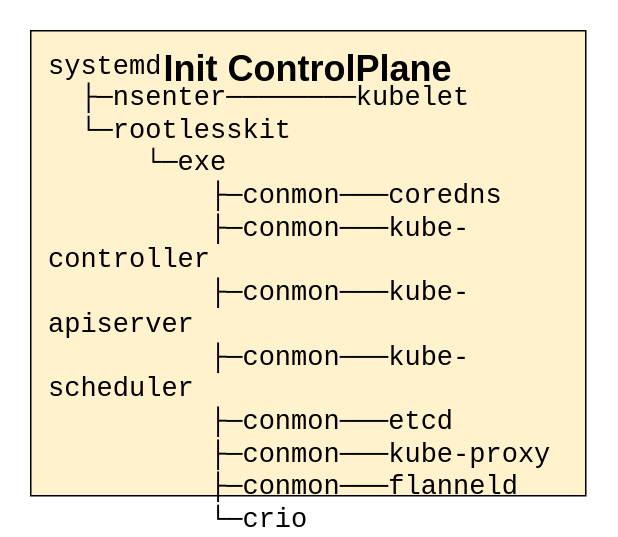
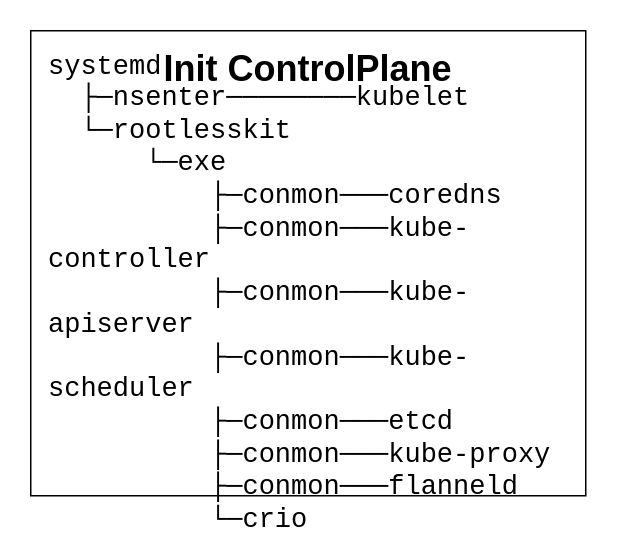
node "Init ControlPlane": fillcolor #fff2cc -> #ffffff
